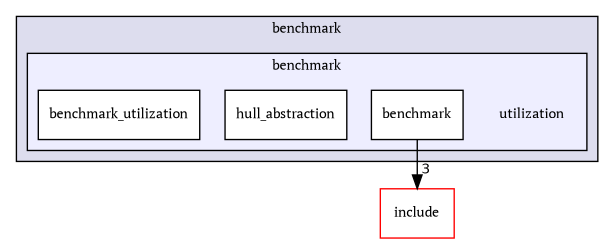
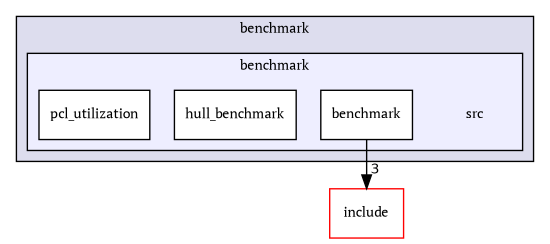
node "benchmark_utilization": label "benchmark_utilization" -> "pcl_utilization"
node "hull_abstraction": label "hull_abstraction" -> "hull_benchmark"
node "utilization": label "utilization" -> "src"
